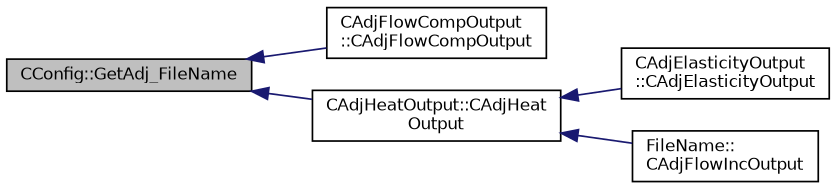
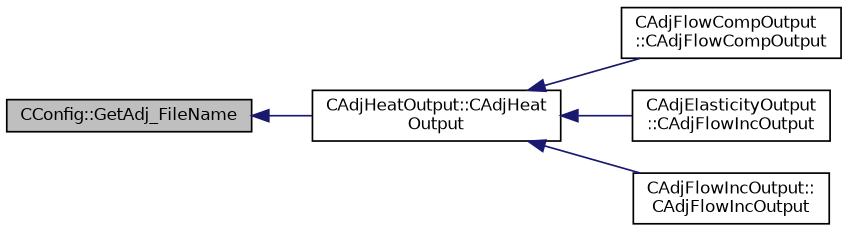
edge "CAdjFlowCompOutput ::CAdjFlowCompOutput" -> "CConfig::GetAdj_FileName": now "CAdjFlowCompOutput ::CAdjFlowCompOutput" -> "CAdjHeatOutput::CAdjHeat Output"
node "CAdjElasticityOutput ::CAdjElasticityOutput": label "CAdjElasticityOutput ::CAdjElasticityOutput" -> "CAdjElasticityOutput ::CAdjFlowIncOutput"
node "FileName:: CAdjFlowIncOutput": label "FileName:: CAdjFlowIncOutput" -> "CAdjFlowIncOutput:: CAdjFlowIncOutput"
